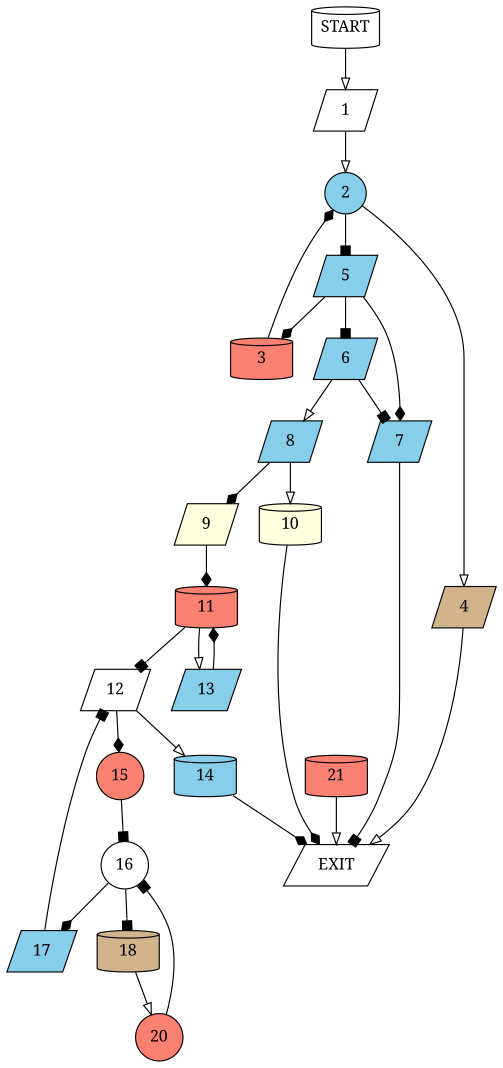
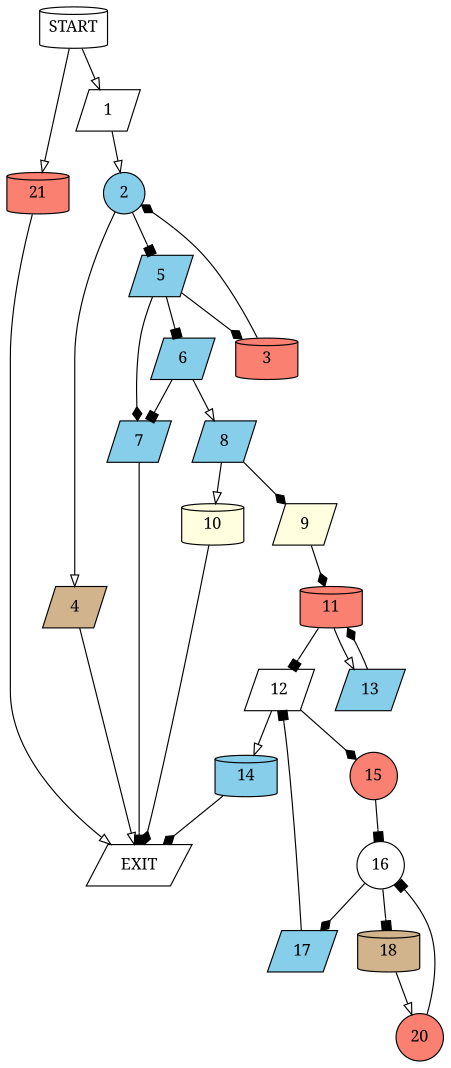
edge "START" -> "21": added
